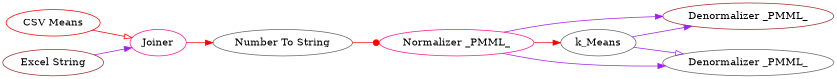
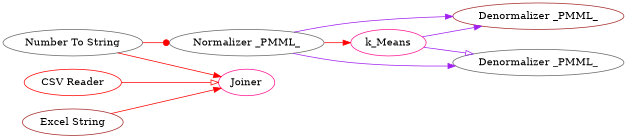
node "CSV Means": label "CSV Means" -> "CSV Reader"
edge "Joiner" -> "Number To String": reversed
node "Normalizer _PMML_": color deeppink -> gray40
node "k_Means": color gray40 -> deeppink
edge "Excel String" -> "Joiner": color purple -> red
